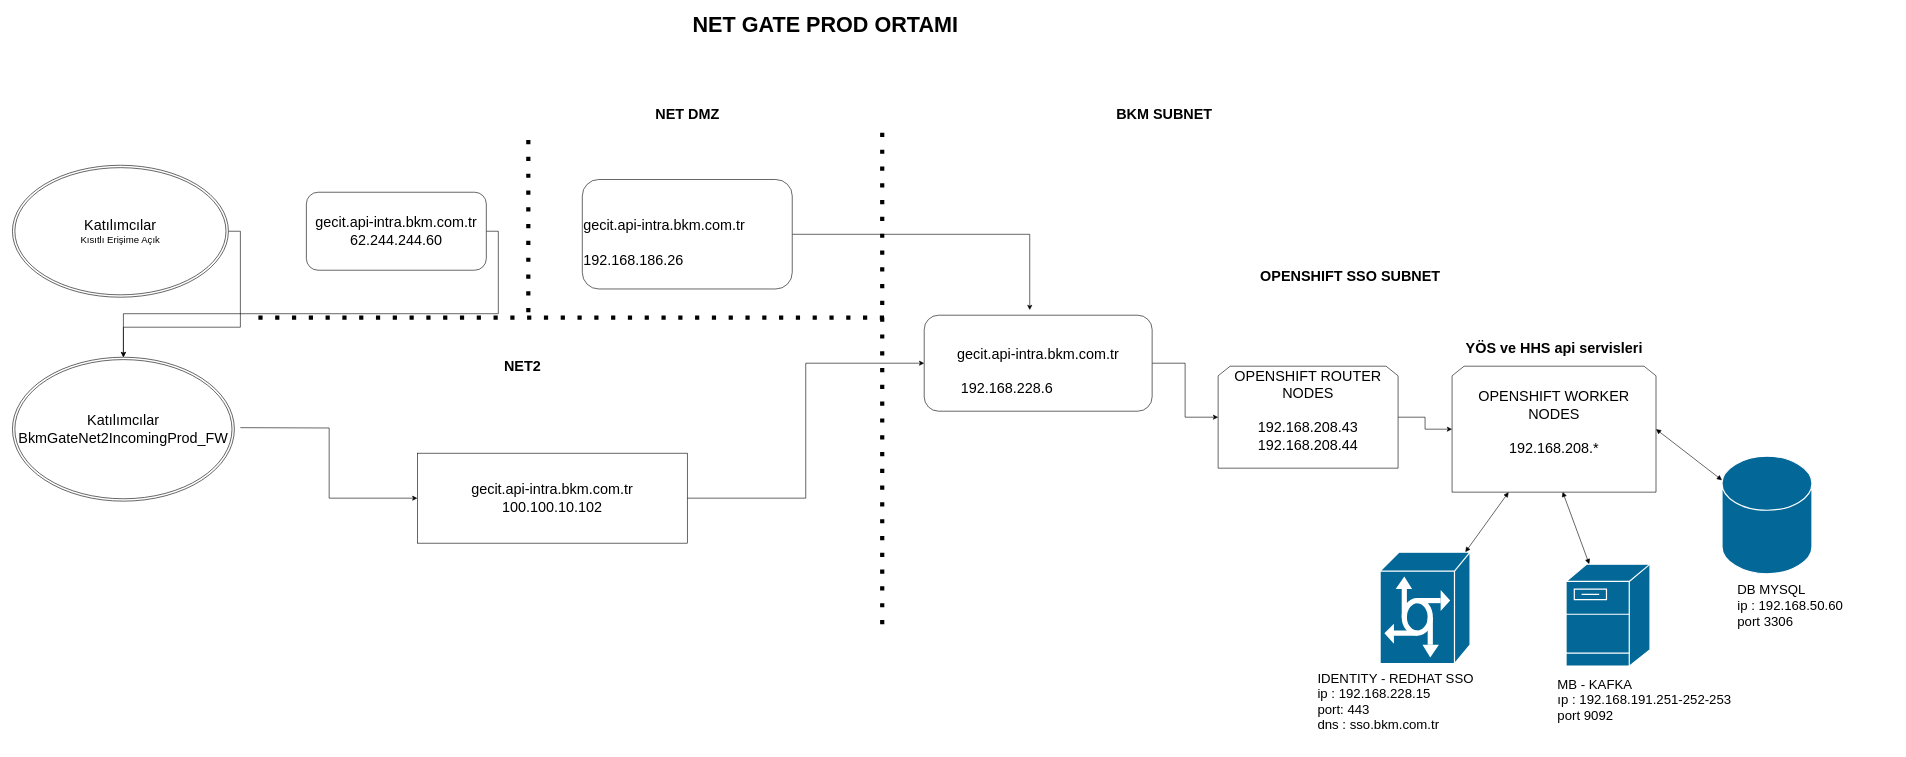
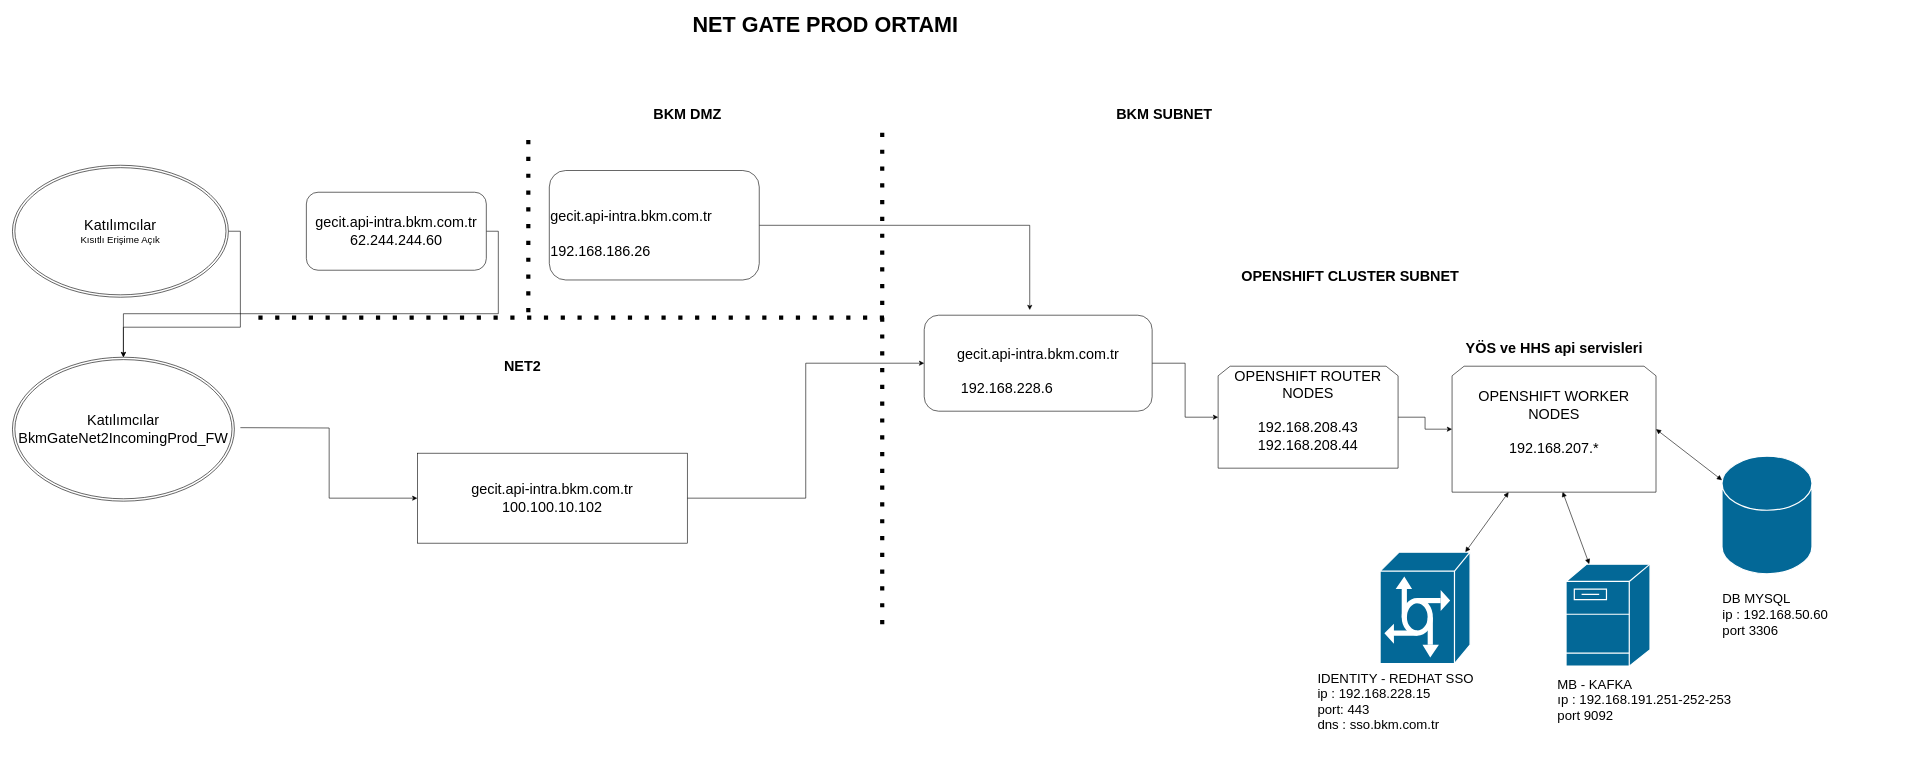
node "NET DMZ": label "NET DMZ" -> "BKM DMZ"
node "gecit.api-intra.bkm.com.tr 192.168.186.26": moved (687, 234) -> (654, 225)
node "OPENSHIFT SSO SUBNET": label "OPENSHIFT SSO SUBNET" -> "OPENSHIFT CLUSTER SUBNET"
node "OPENSHIFT WORKER NODES 192.168.208.*": label "OPENSHIFT WORKER NODES 192.168.208.*" -> "OPENSHIFT WORKER NODES 192.168.207.*"
node "DB MYSQL ip : 192.168.50.60 port 3306": moved (1814, 608) -> (1799, 617)
